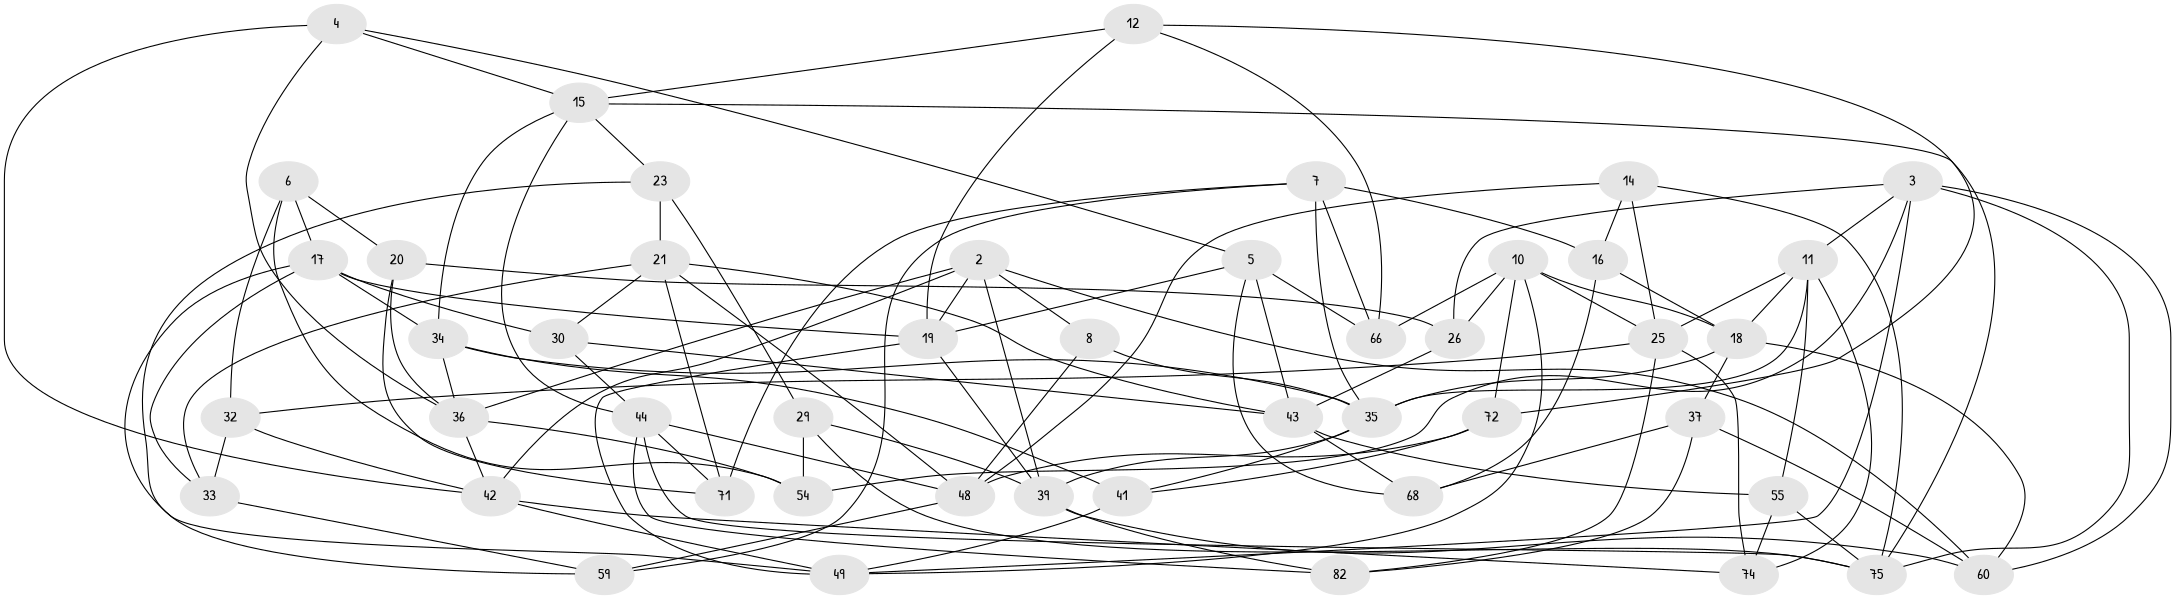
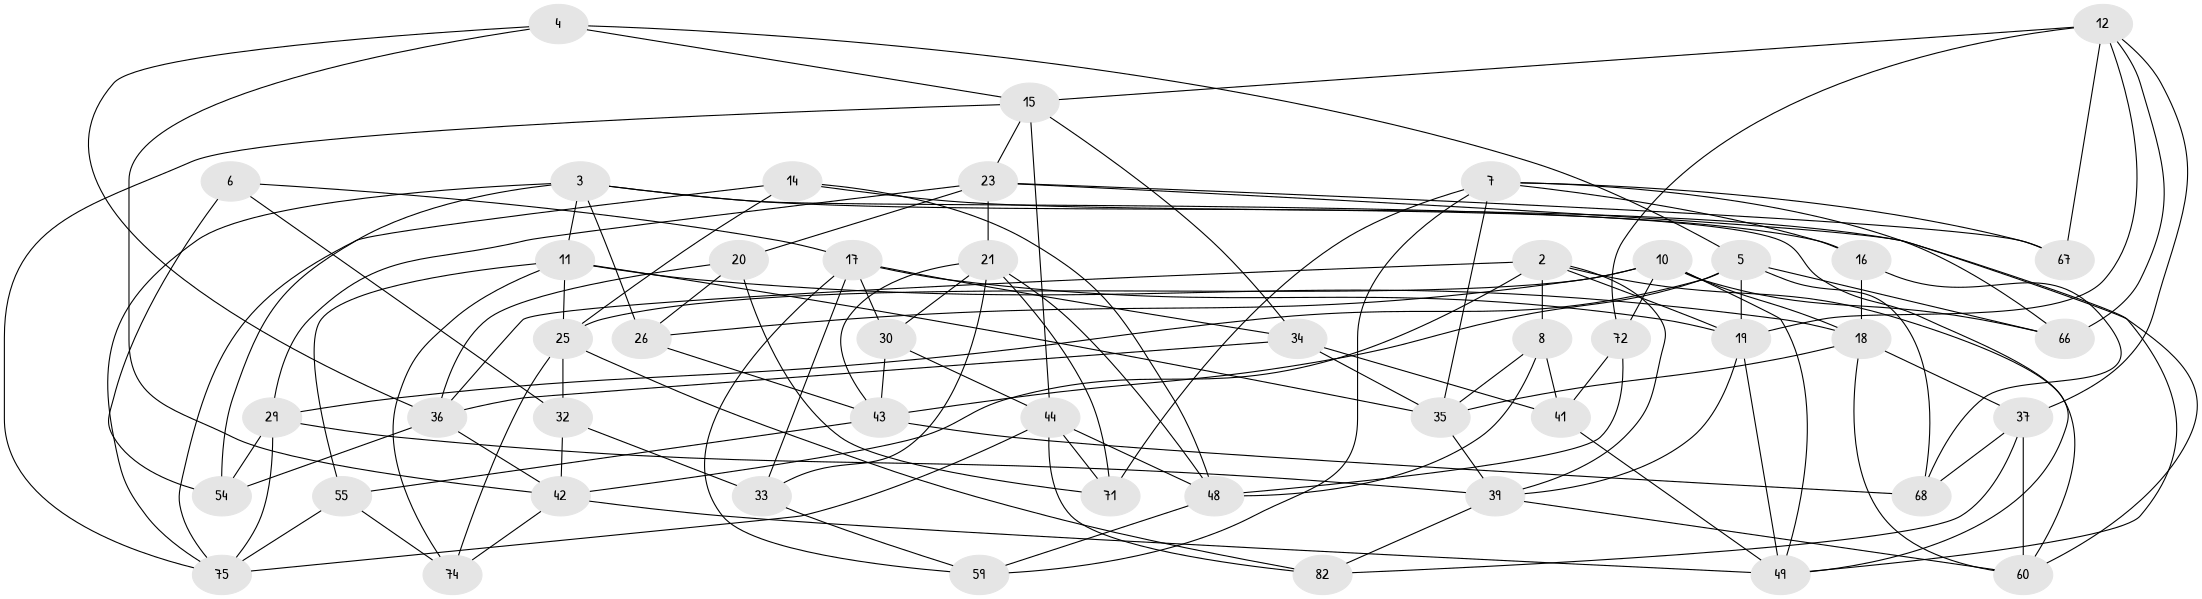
edge "6" -- "20": now "23" -- "20"
edge "12" -- "37": added
node "67": added
edge "5" -- "29": added
edge "35" -- "41": now "8" -- "41"
